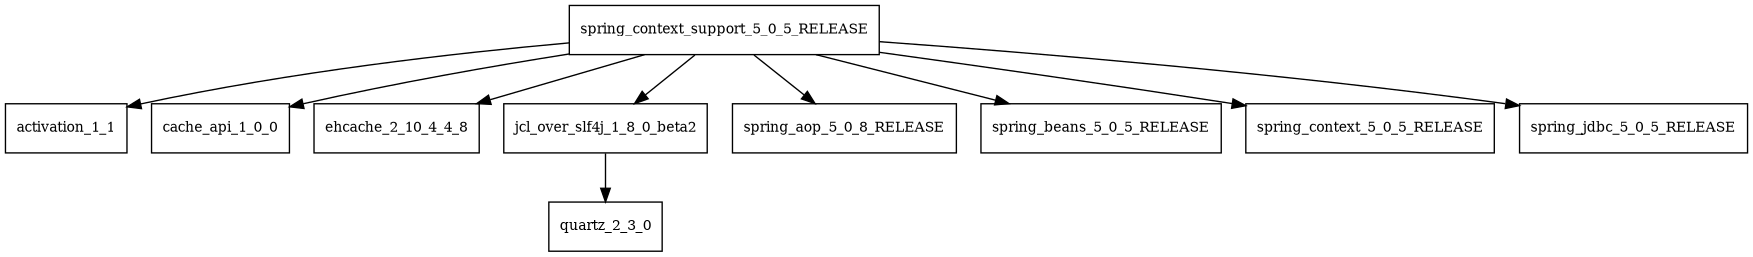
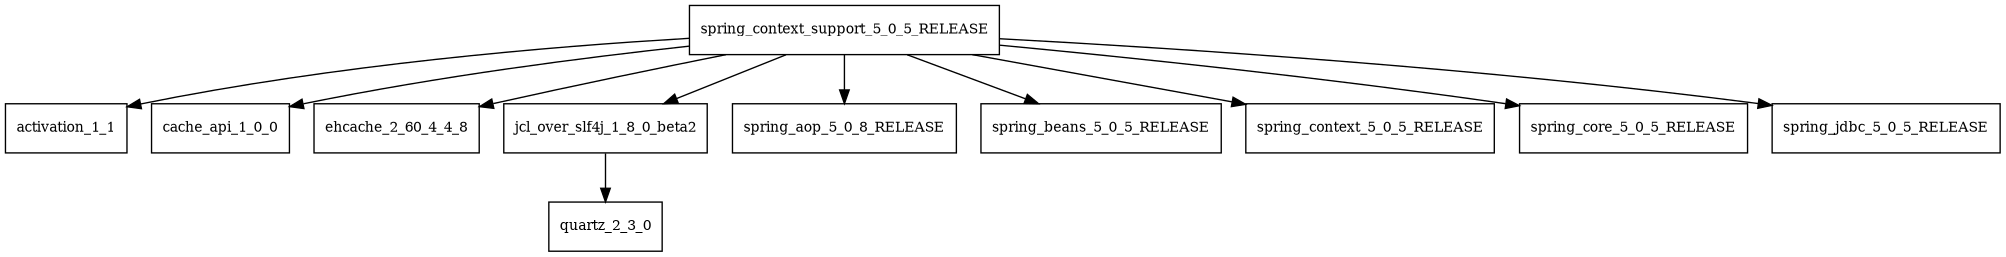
node "ehcache_2_10_4_4_8": label "ehcache_2_10_4_4_8" -> "ehcache_2_60_4_4_8"
node "spring_core_5_0_5_RELEASE": added
